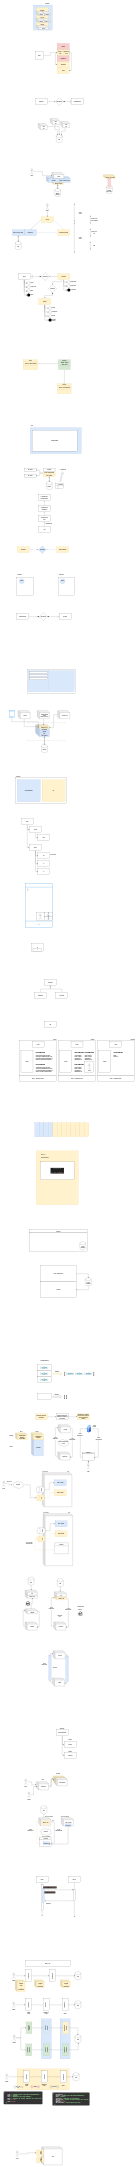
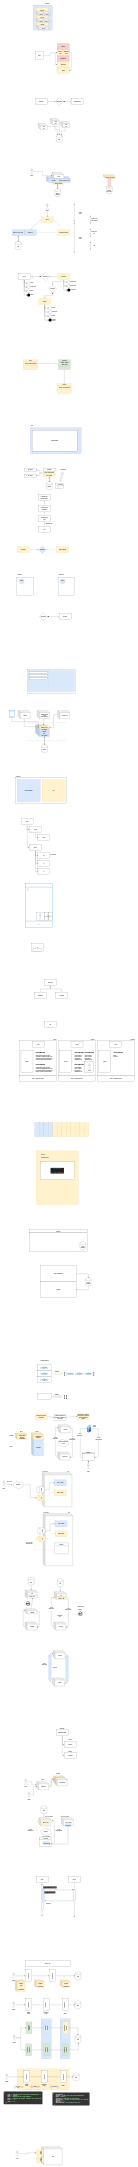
node "Partecipante": removed
edge "Partecipante" -> "Partecipa": removed
node "Elimino l'elemento dall'elenco tramite il suo indice": moved (62, 1417) -> (60, 1417)
